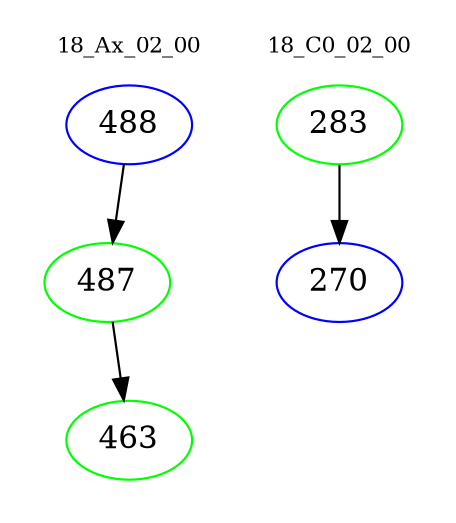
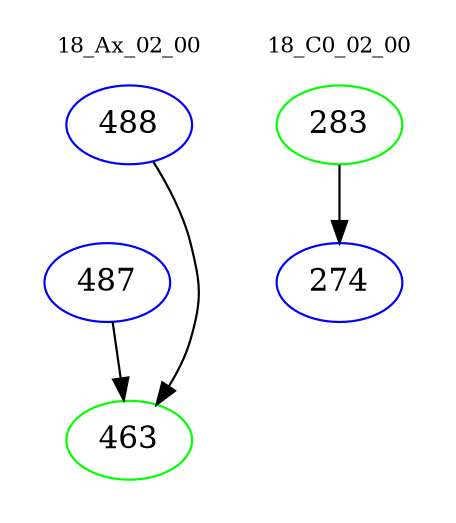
edge "488" -> "487": now "488" -> "463"
node "487": color green -> blue
node "270": label "270" -> "274"
